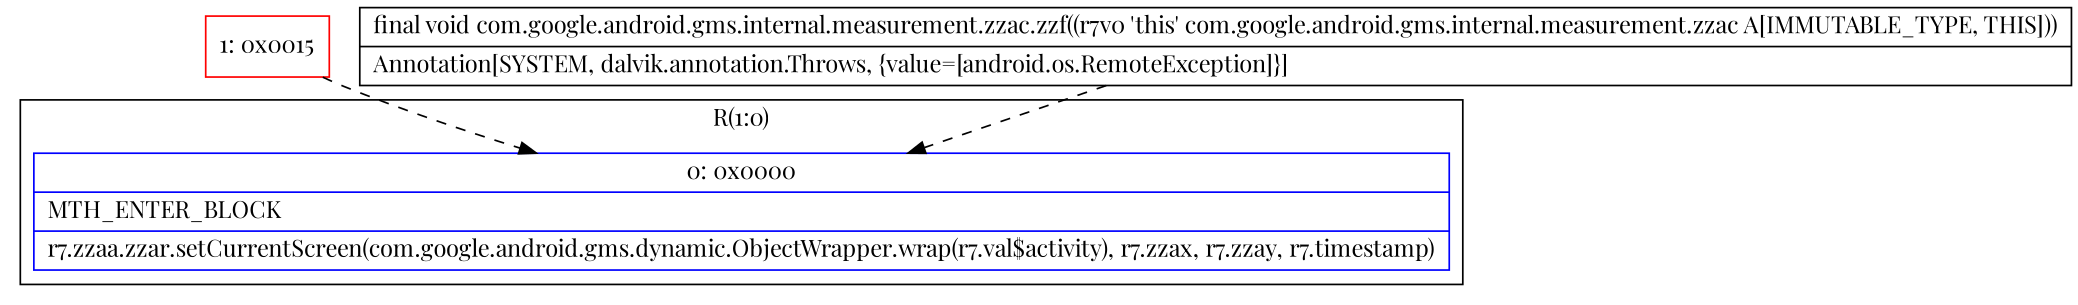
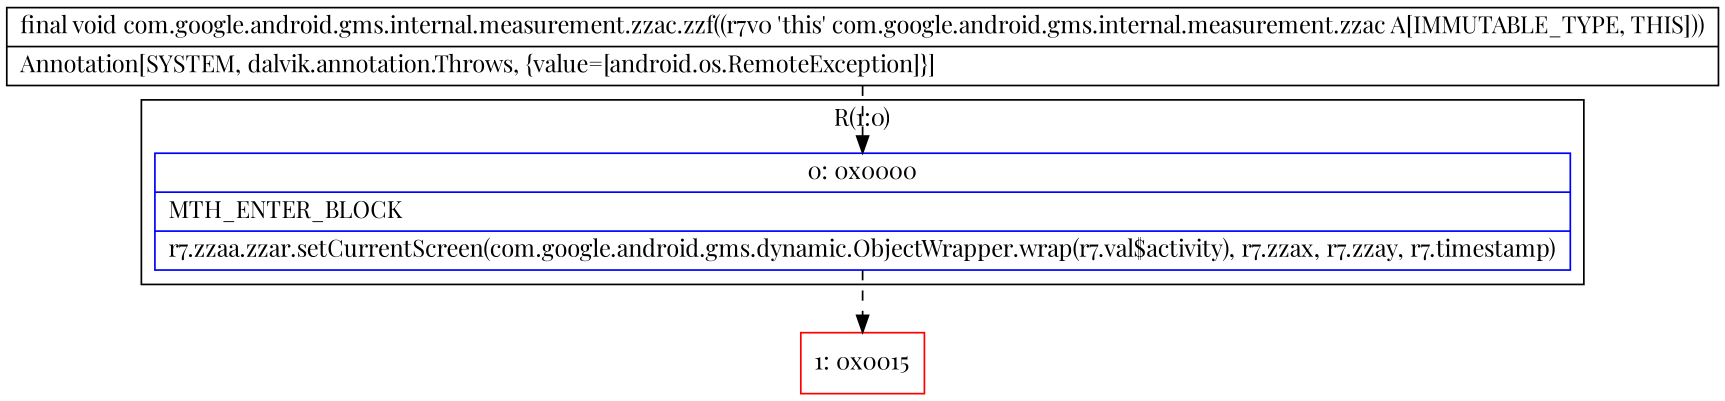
edge "1: 0x0015" -> "0: 0x0000": reversed
